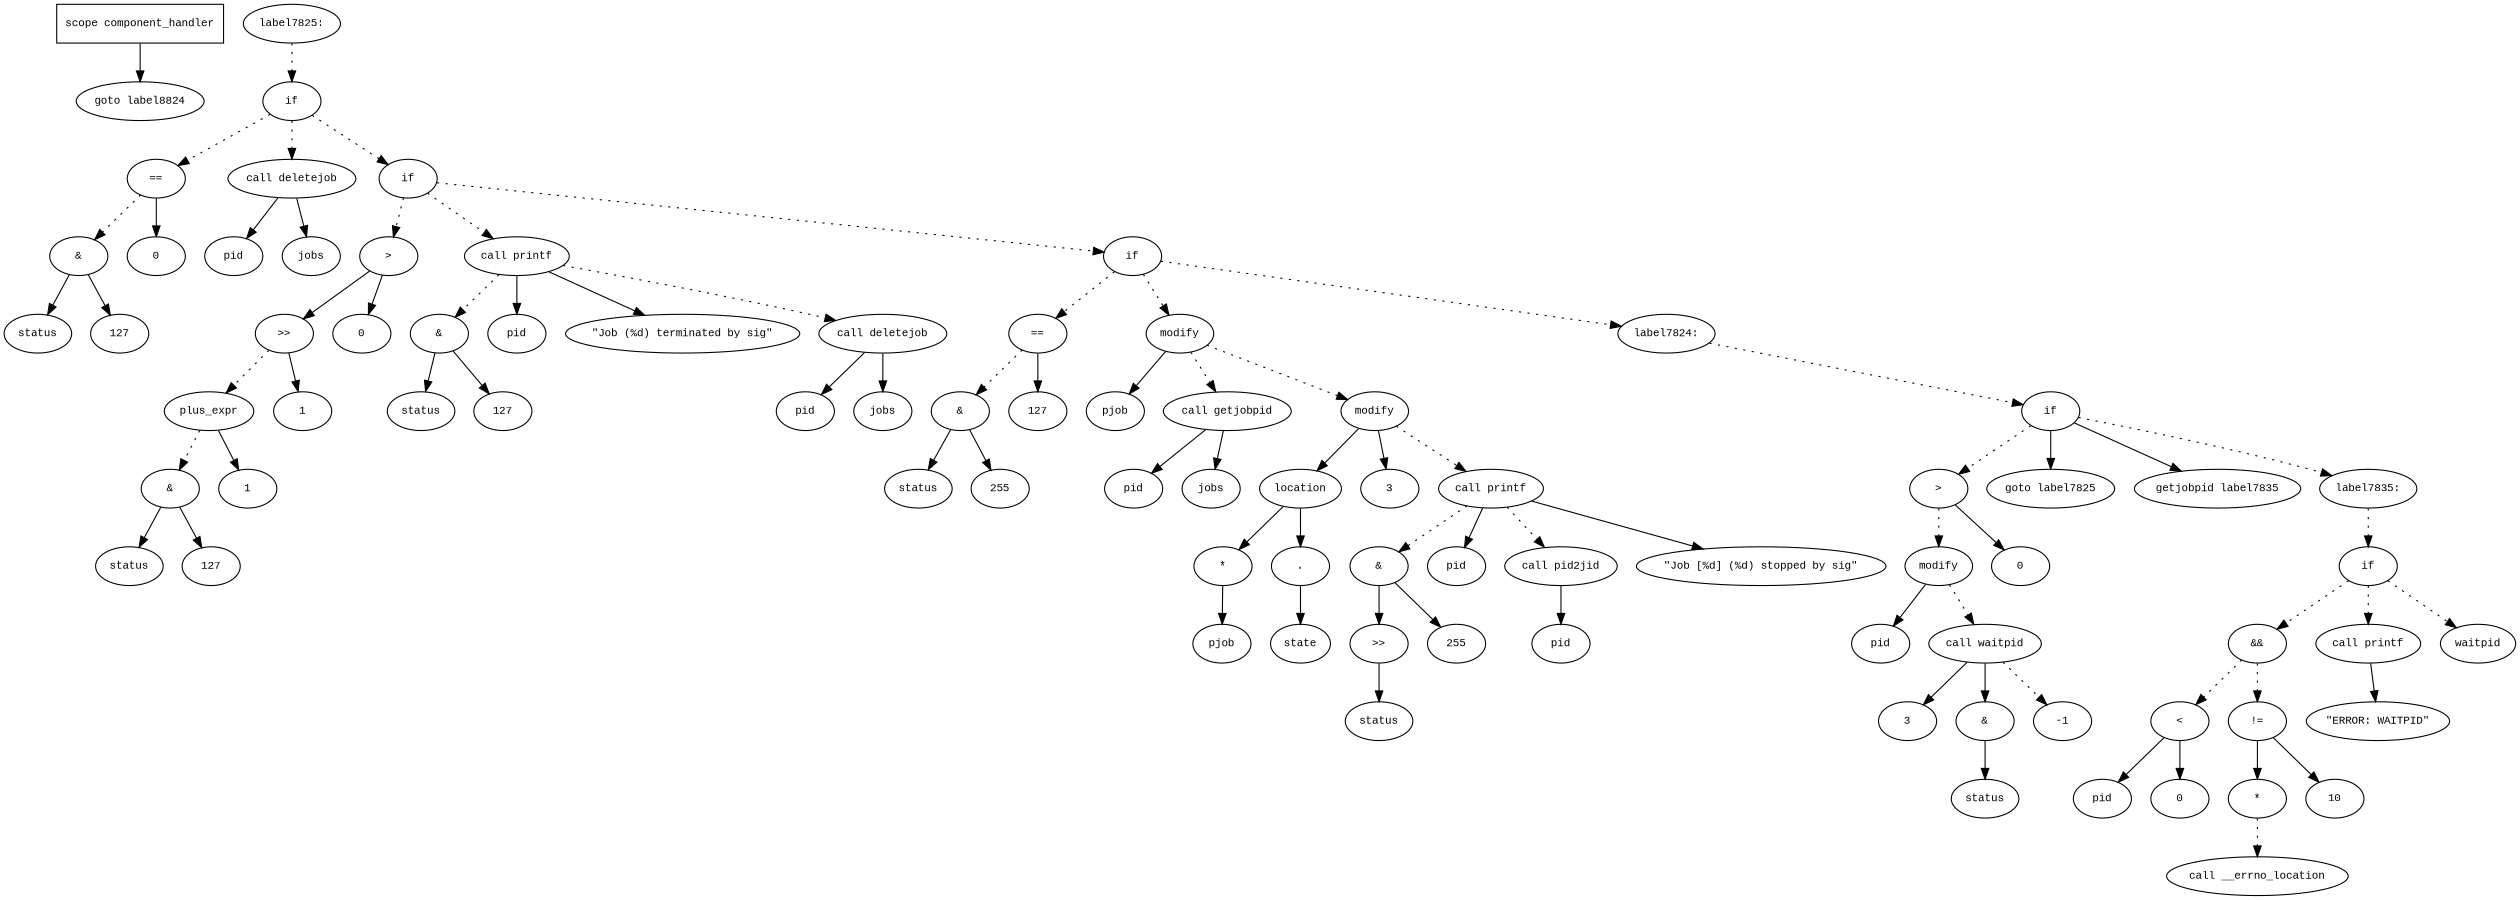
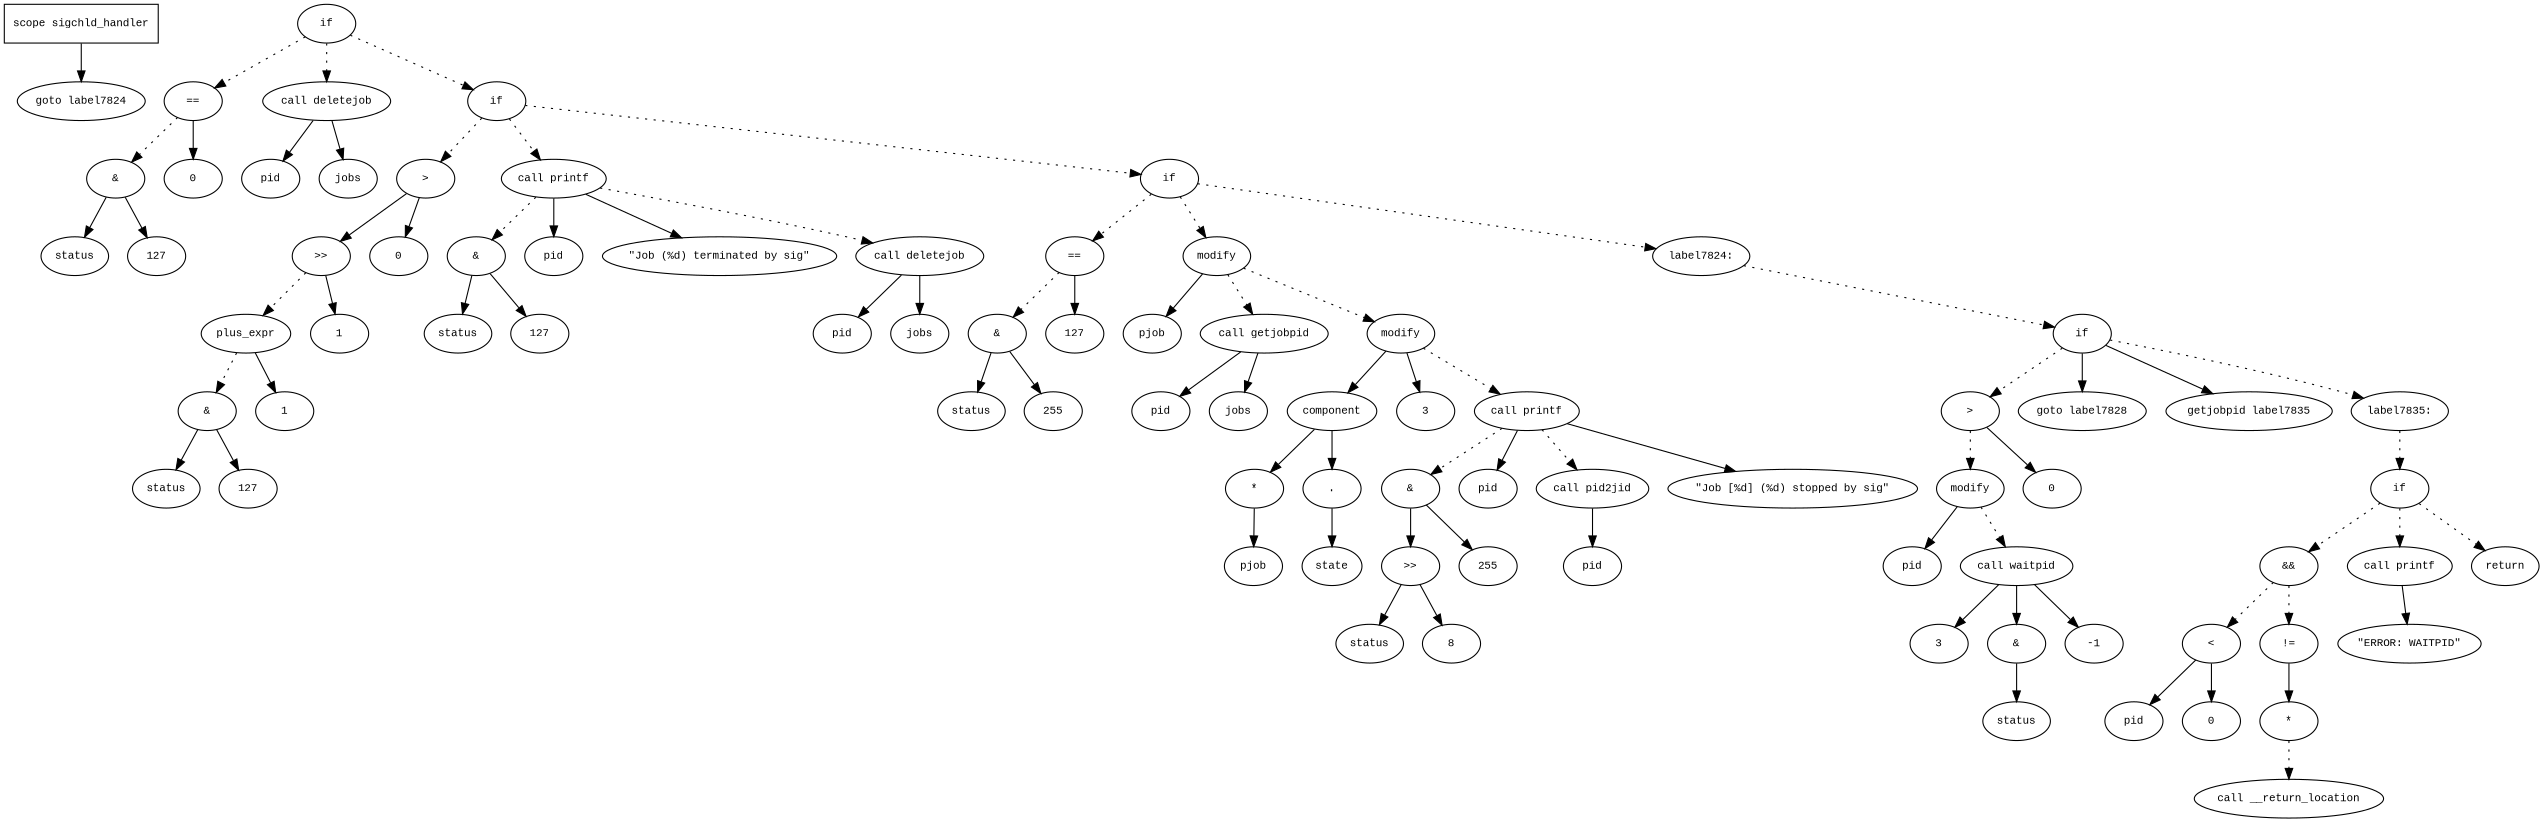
node "scope component_handler": label "scope component_handler" -> "scope sigchld_handler"
node "label7825:": removed
node "goto label8824": label "goto label8824" -> "goto label7824"
node "location": label "location" -> "component"
node "goto label7825": label "goto label7825" -> "goto label7828"
node "8": added
node "waitpid": label "waitpid" -> "return"
edge "call waitpid" -> "-1": style dotted -> solid
node "10": removed
node "call __errno_location": label "call __errno_location" -> "call __return_location"
